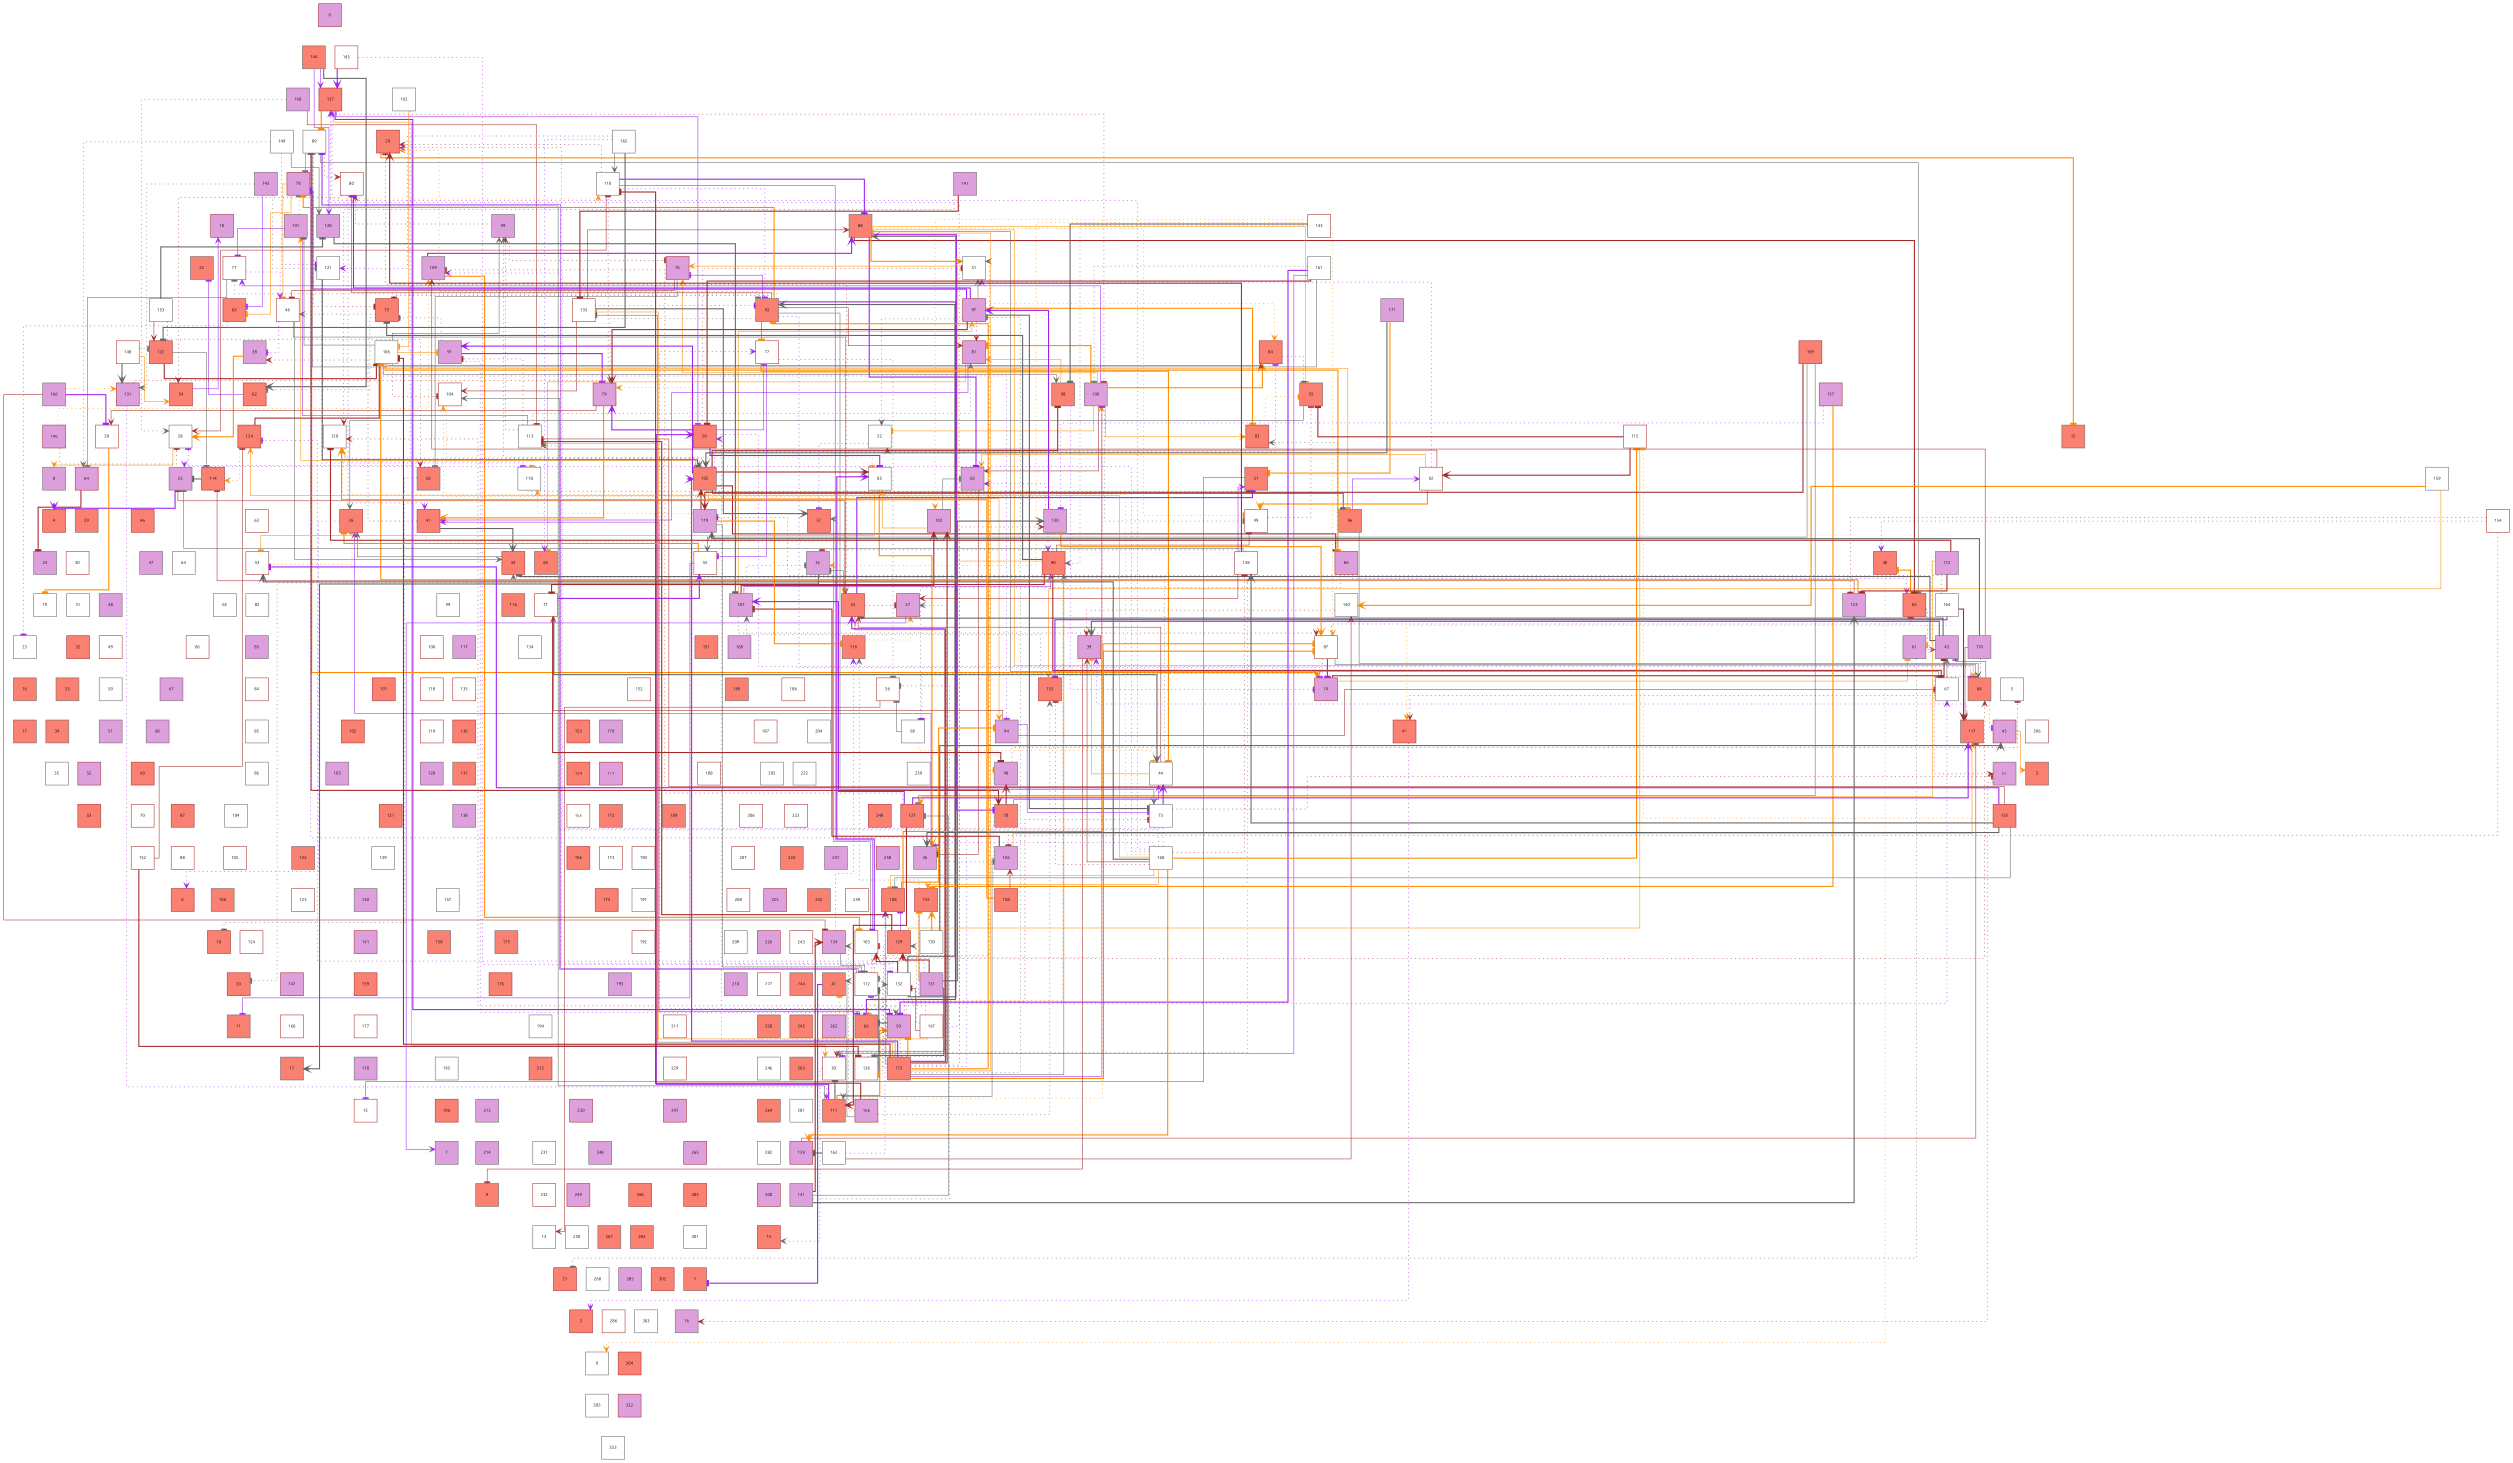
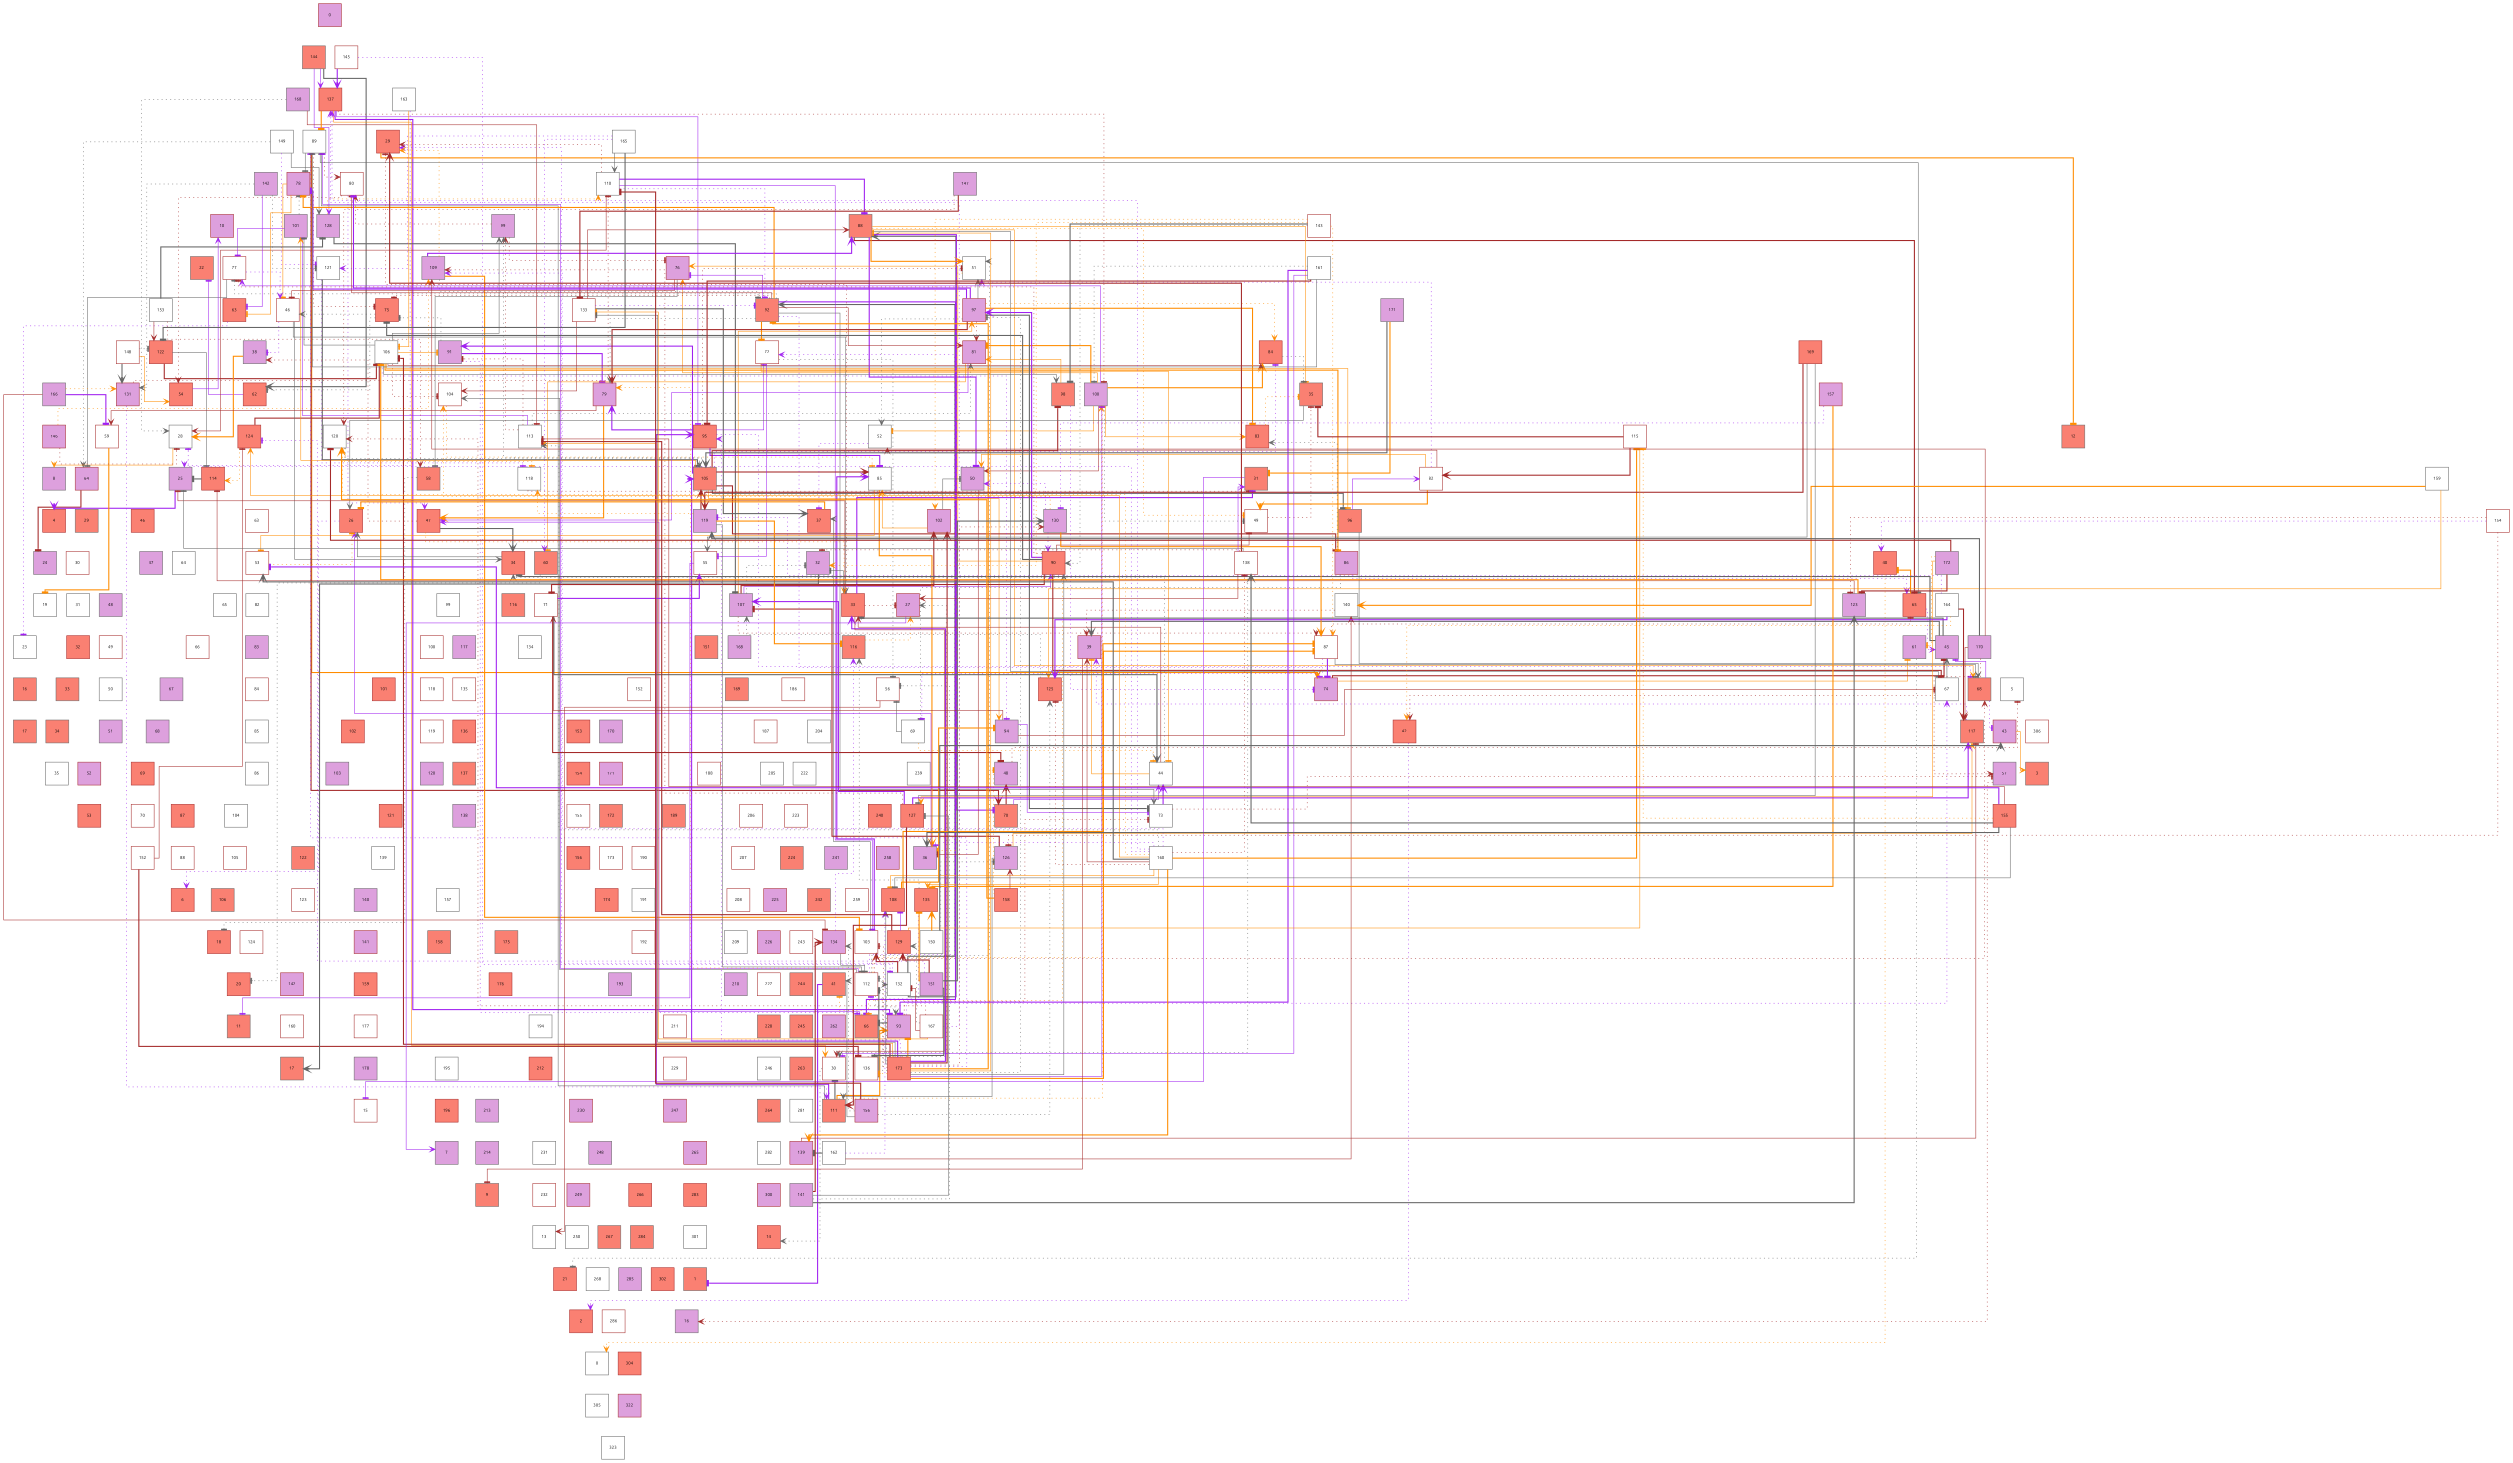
edge "90" -> "77": added
edge "72" -> "44": style bold -> solid
edge "130" -> "97": now "90" -> "97"
edge "55" -> "26": now "37" -> "26"
edge "127" -> "109": arrowhead tee -> vee
edge "164" -> "125": arrowhead tee -> vee
edge "93" -> "72": now "112" -> "72"
node "303": removed
